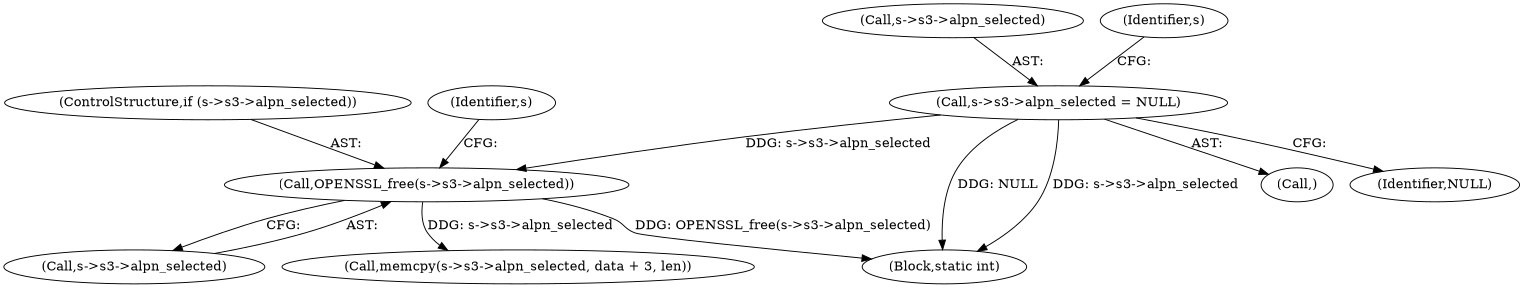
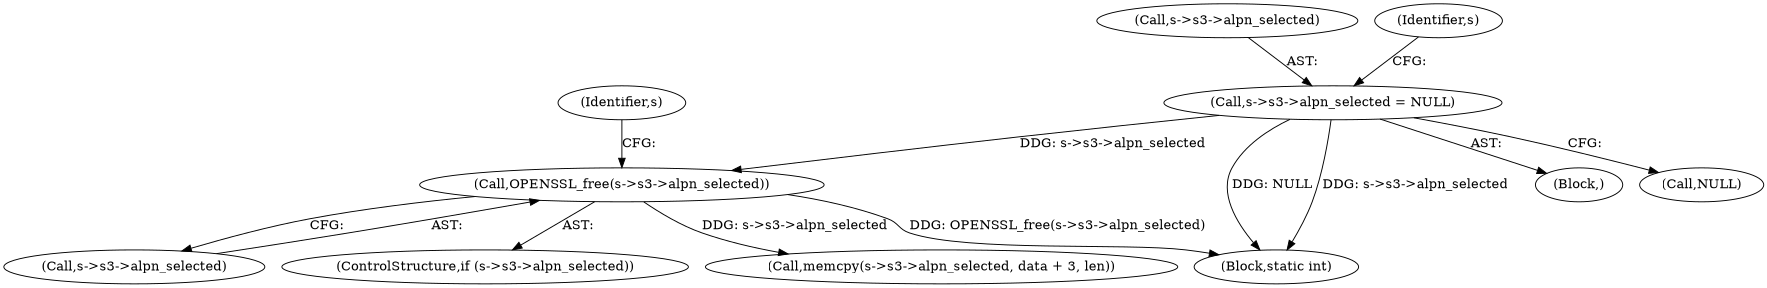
edge "(ControlStructure,if (s->s3->alpn_selected))" -> "(Call,OPENSSL_free(s->s3->alpn_selected))": reversed
node "(Call,)": label "(Call,)" -> "(Block,)"
node "(Identifier,NULL)": label "(Identifier,NULL)" -> "(Call,NULL)"
